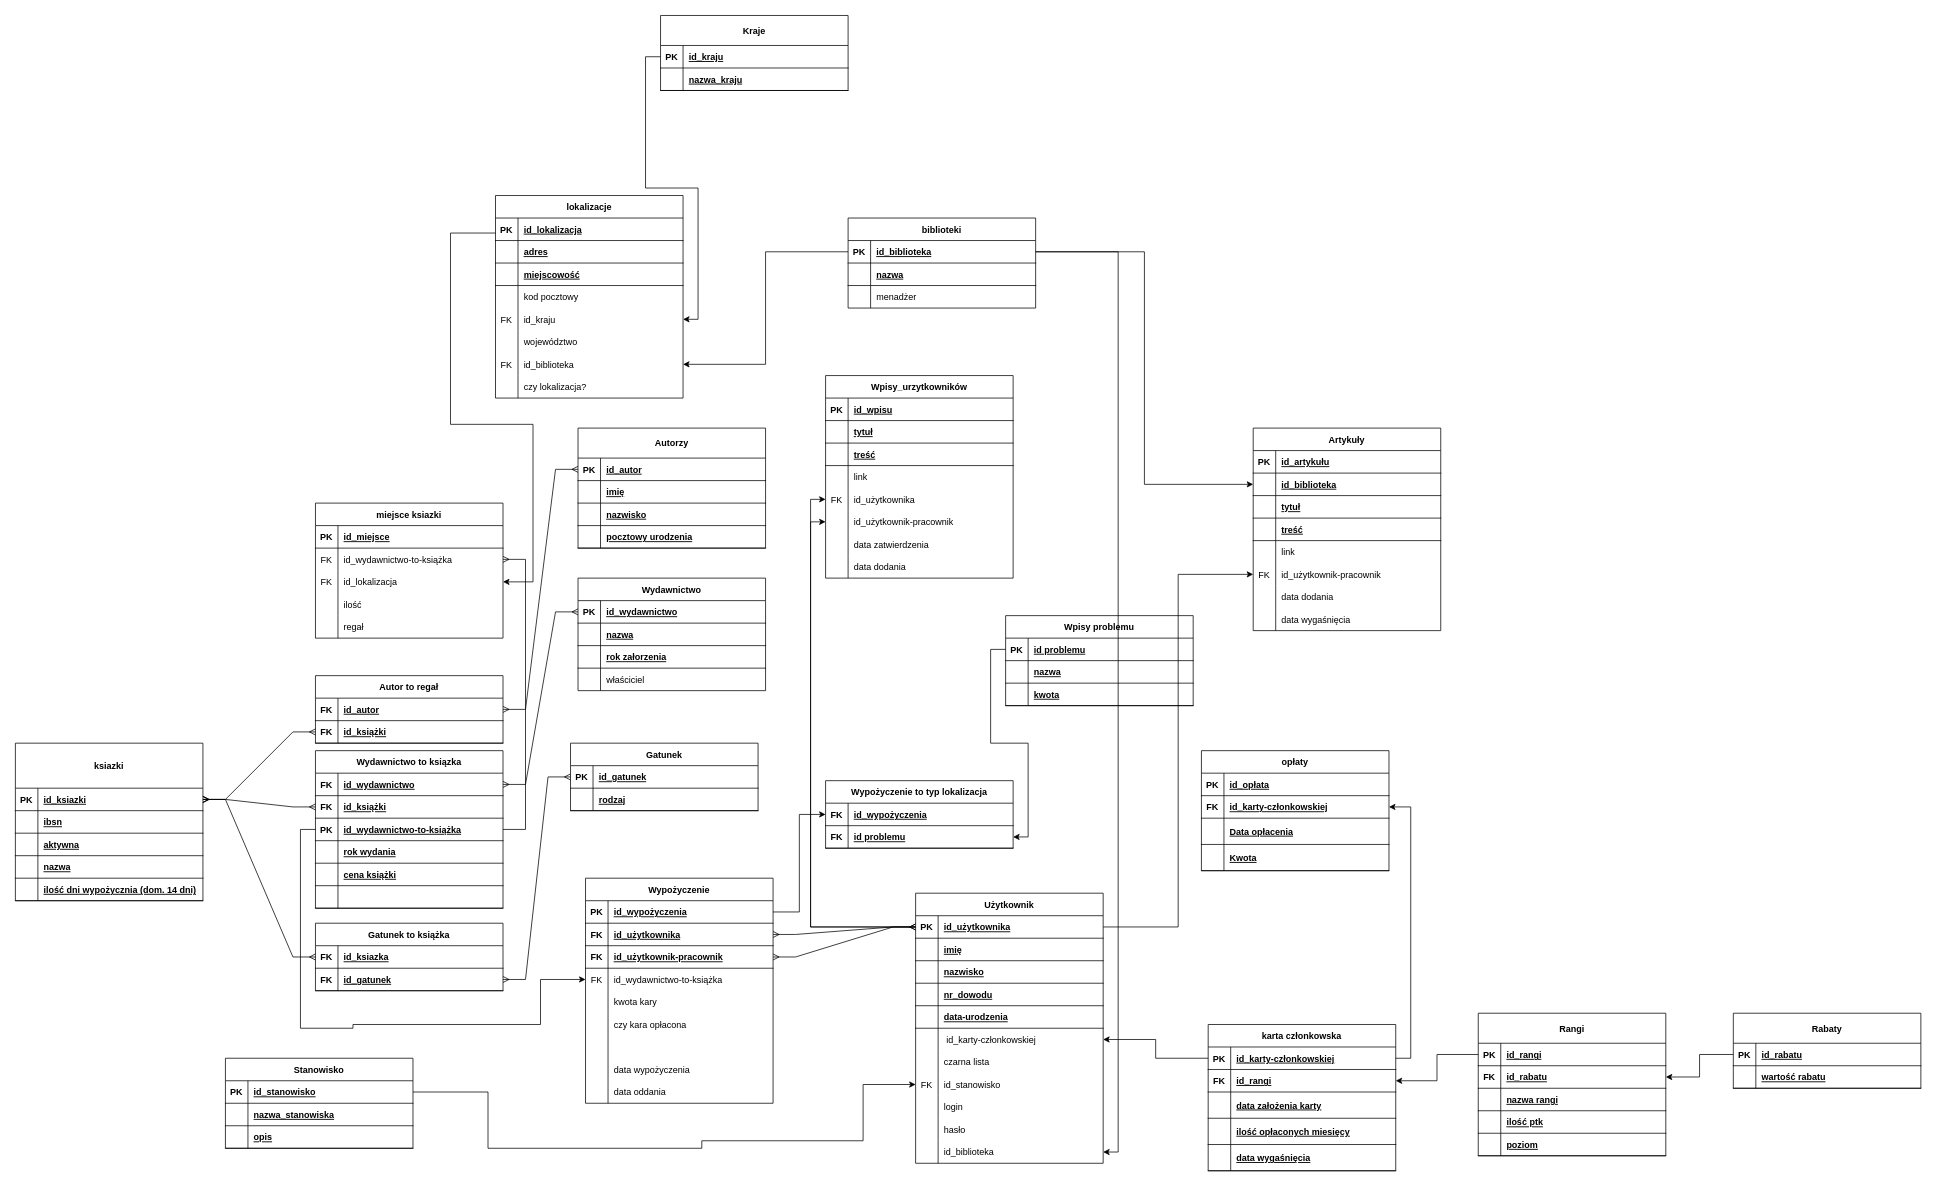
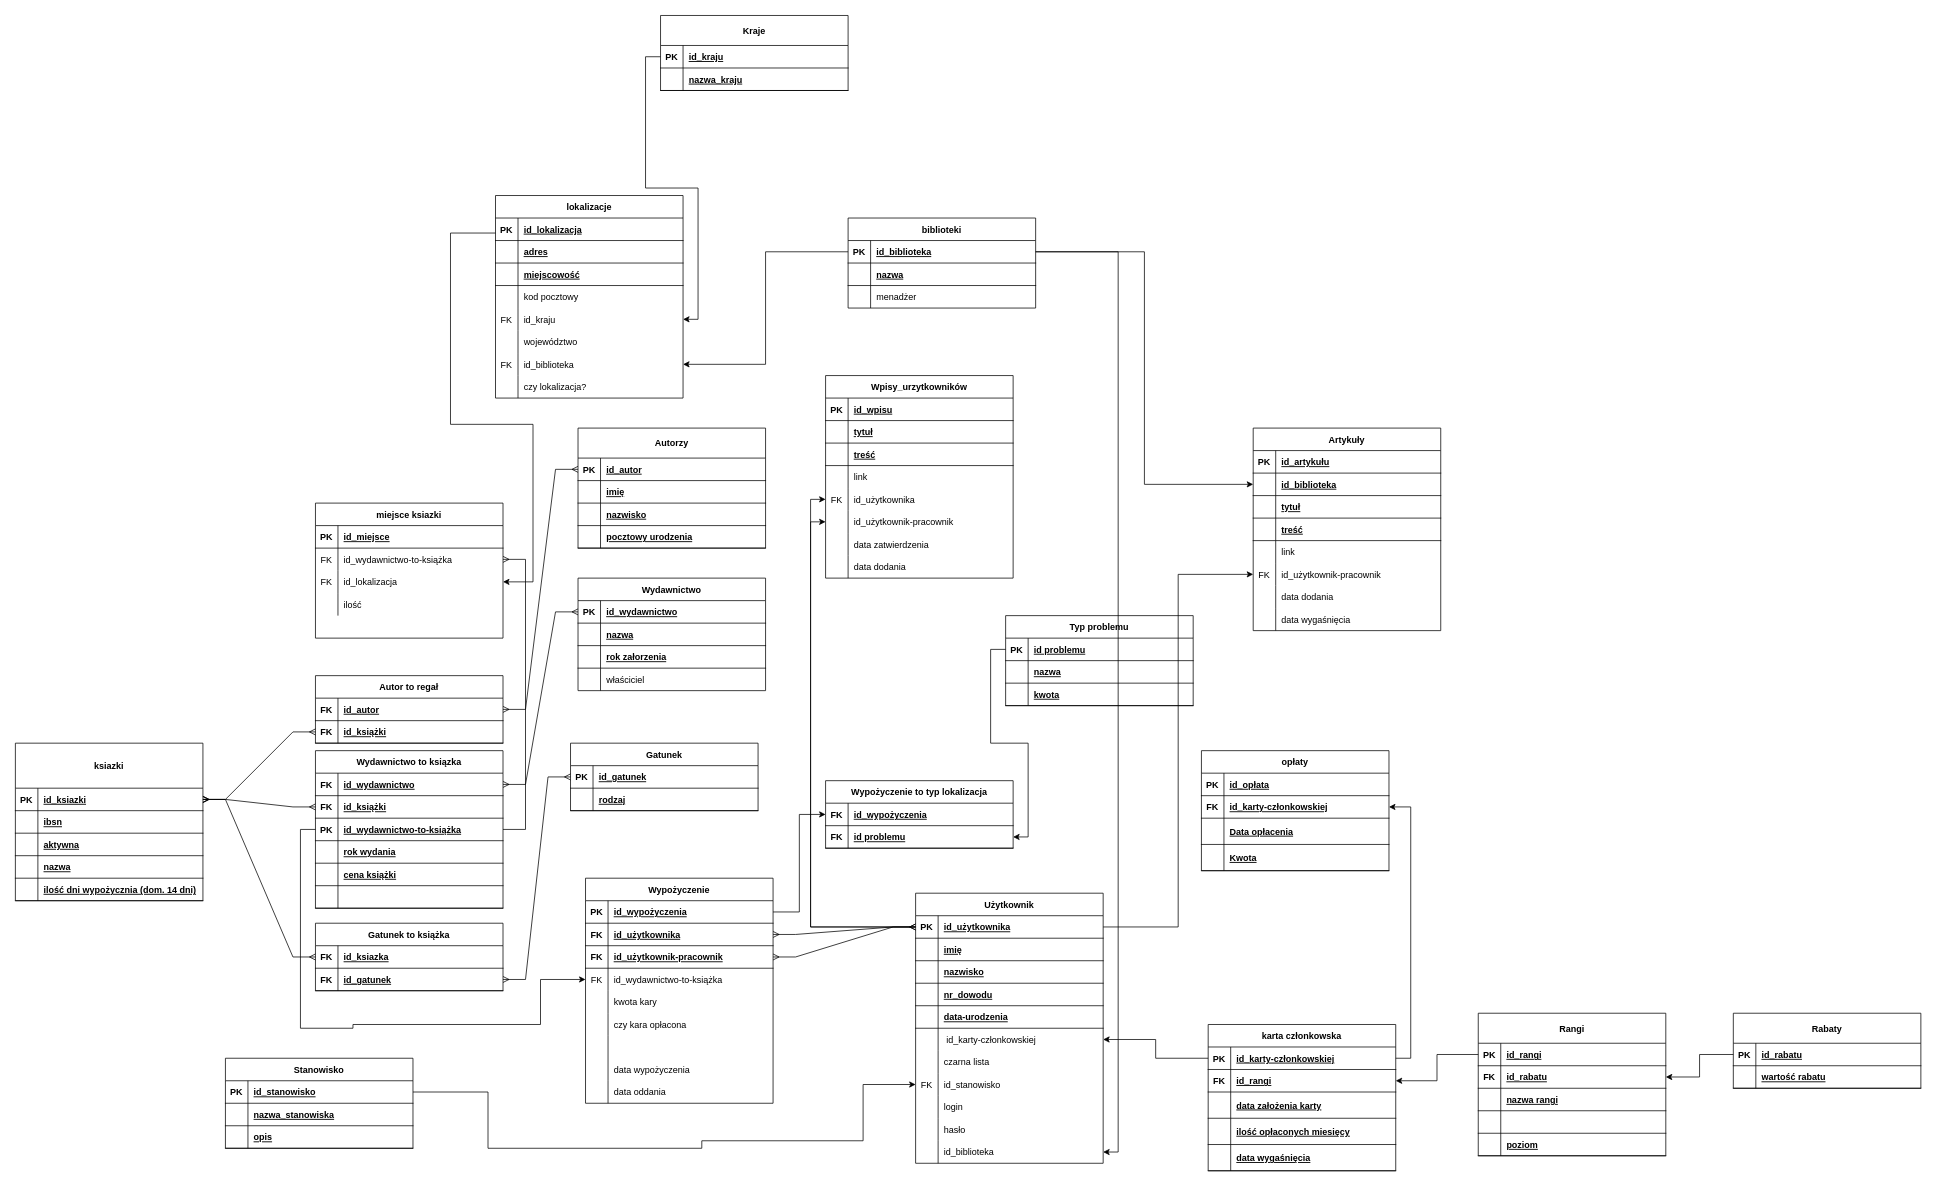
node "regał": removed
node "Wpisy problemu": label "Wpisy problemu" -> "Typ problemu"
node "ilość ptk": removed
